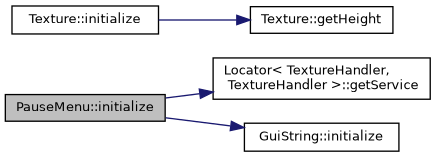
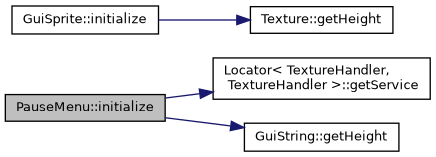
node "Texture::initialize": label "Texture::initialize" -> "GuiSprite::initialize"
node "GuiString::initialize": label "GuiString::initialize" -> "GuiString::getHeight"
